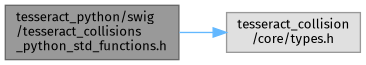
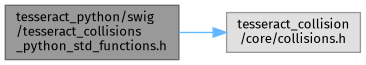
node "tesseract_collision /core/types.h": label "tesseract_collision /core/types.h" -> "tesseract_collision /core/collisions.h"
